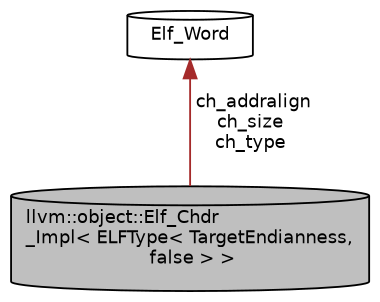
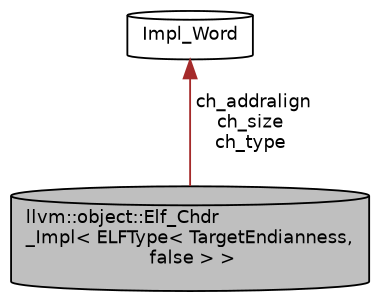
node "Elf_Word": label "Elf_Word" -> "Impl_Word"
